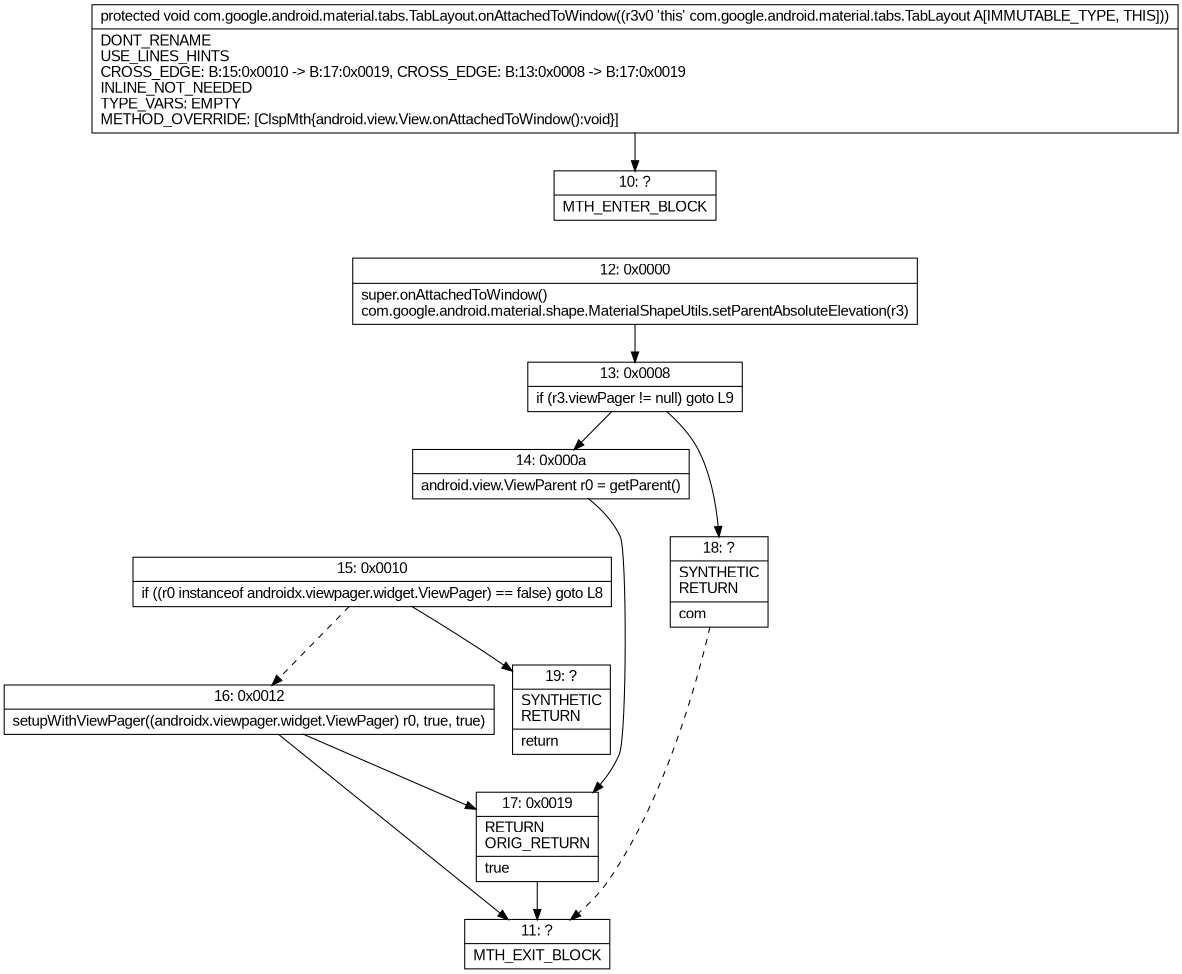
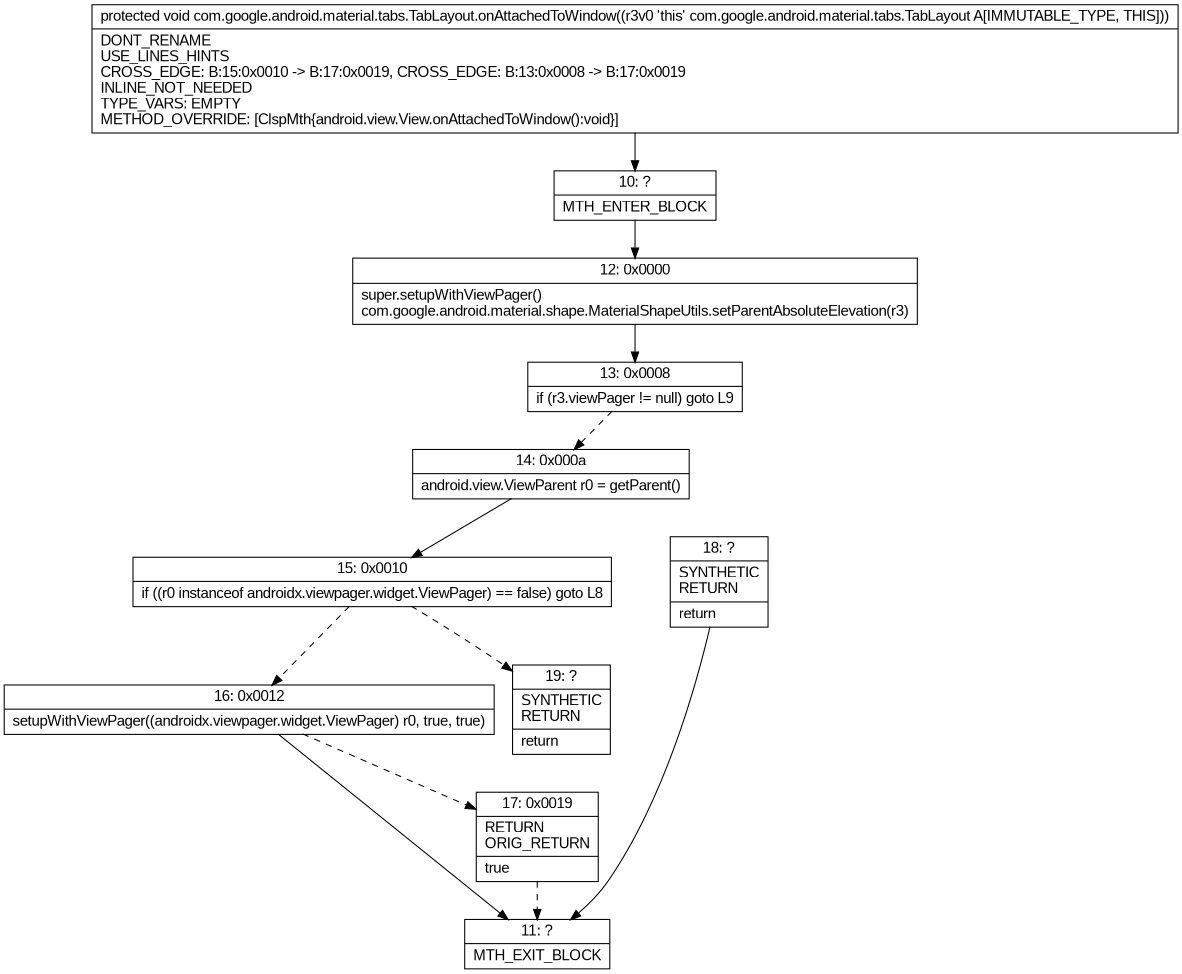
edge "10: ?" -> "12: 0x0000": added
node "12: 0x0000": text "super.onAttachedToWindow()" -> "super.setupWithViewPager()"
edge "13: 0x0008" -> "14: 0x000a": style solid -> dashed
edge "13: 0x0008" -> "18: ?": removed
node "18: ?": text "com" -> "return"
edge "15: 0x0010" -> "19: ?": style solid -> dashed
edge "14: 0x000a" -> "17: 0x0019": now "14: 0x000a" -> "15: 0x0010"
edge "16: 0x0012" -> "17: 0x0019": style solid -> dashed
edge "18: ?" -> "11: ?": style dashed -> solid
edge "17: 0x0019" -> "11: ?": style solid -> dashed
